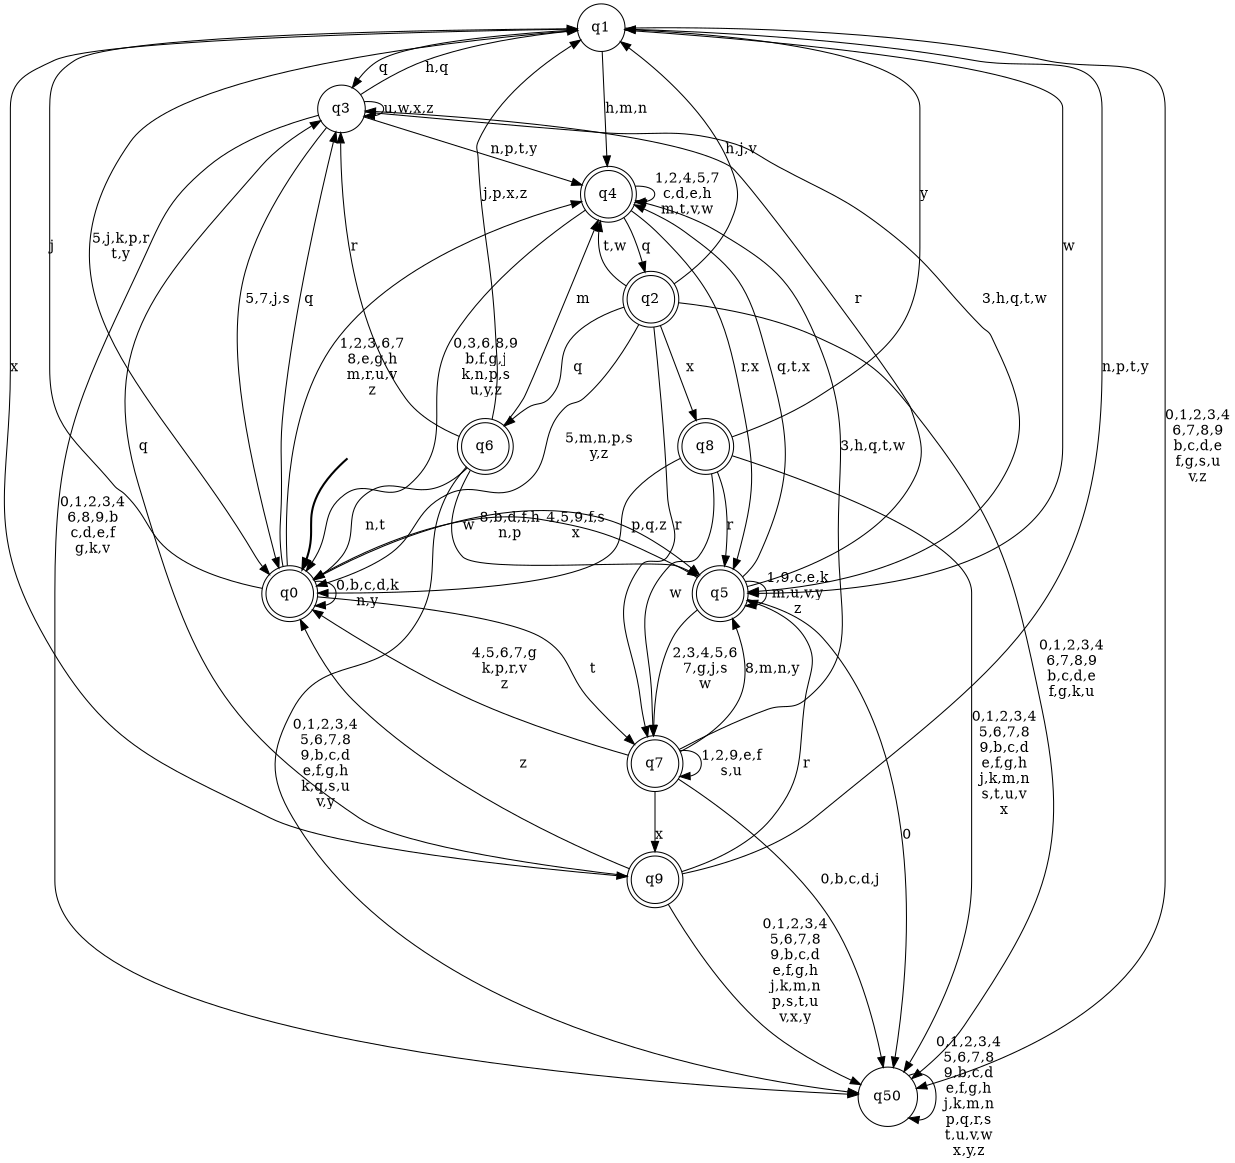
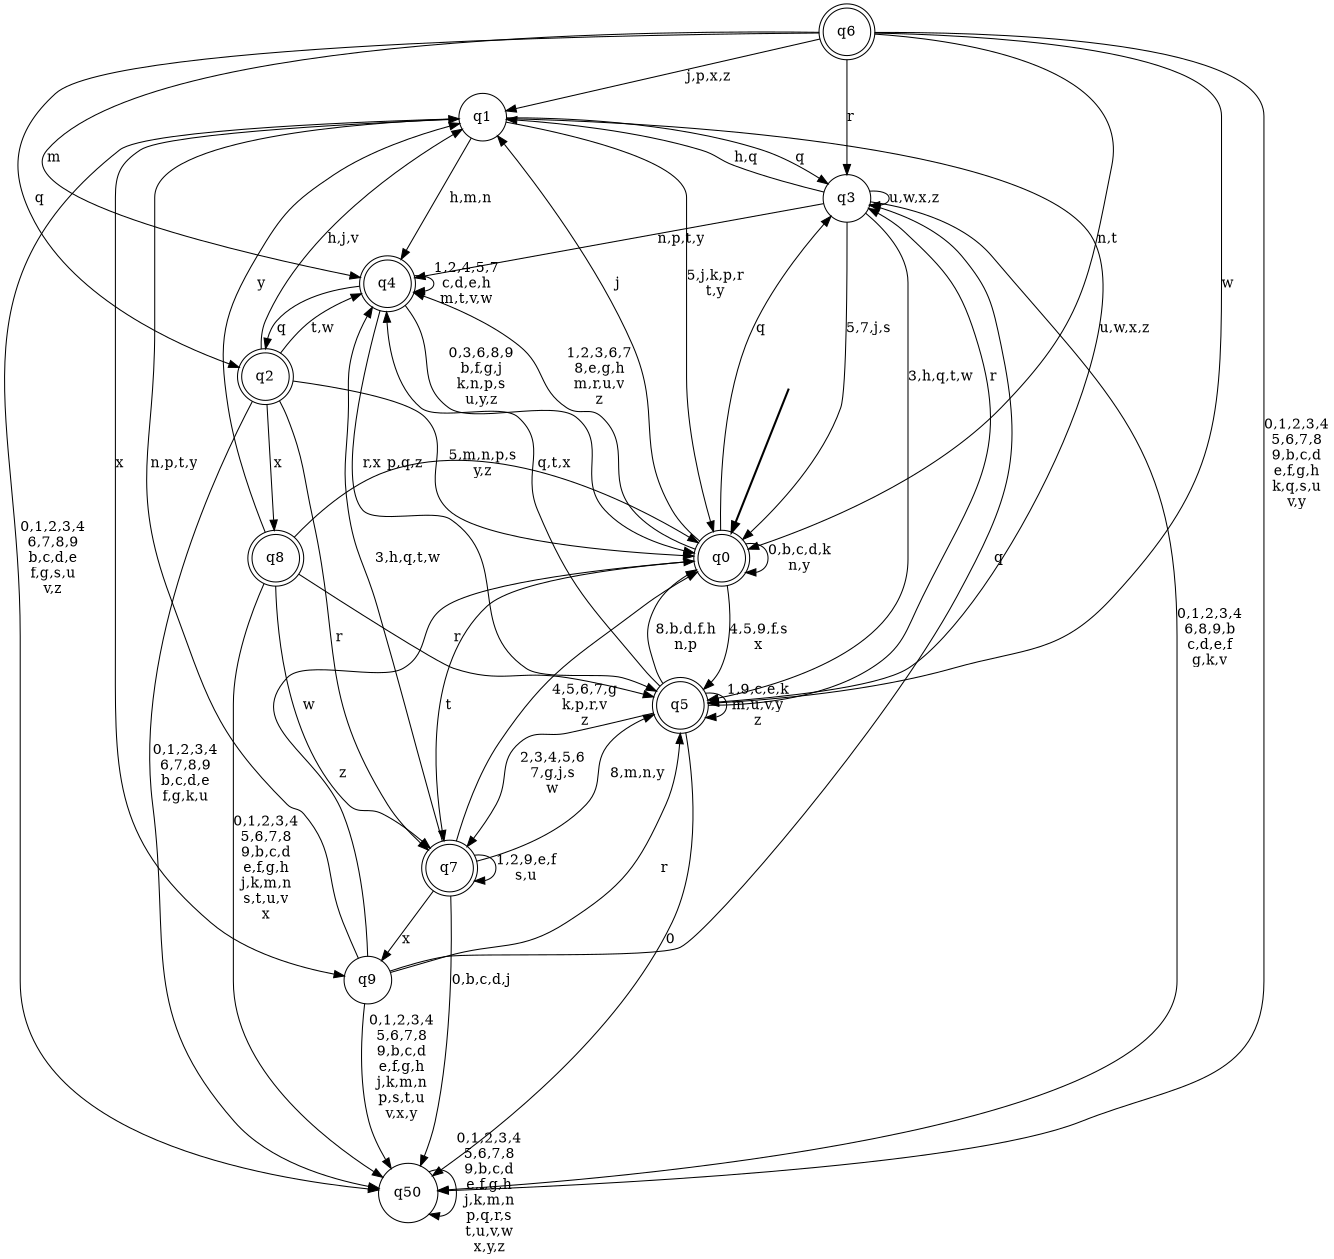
edge "q1" -> "q5": label "w" -> "u,w,x,z"
edge "q2" -> "q6": reversed
node "q9": shape doublecircle -> circle
